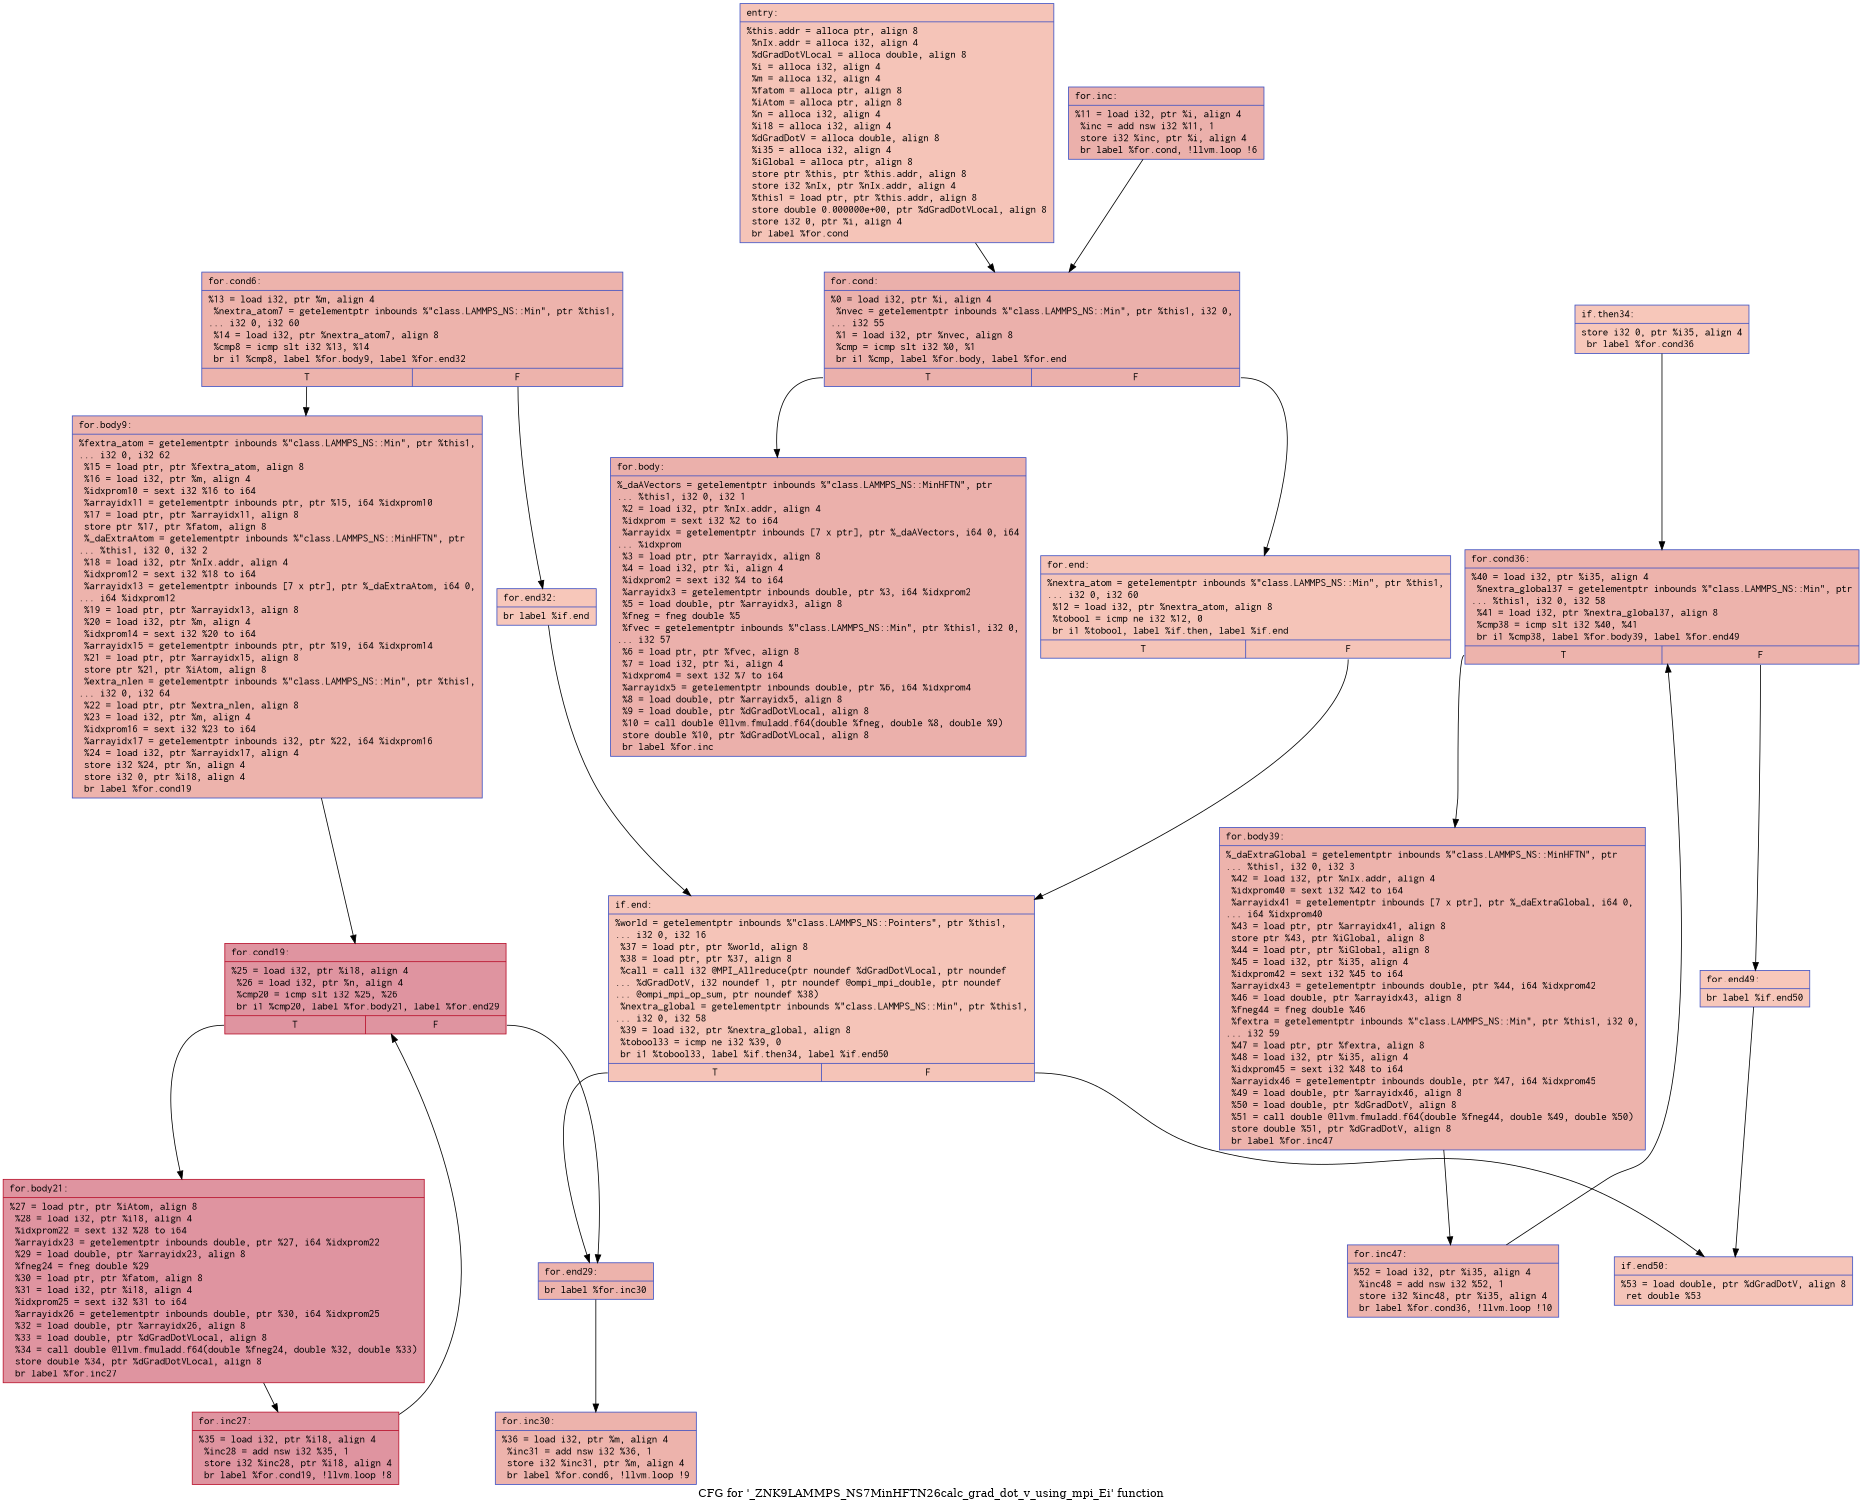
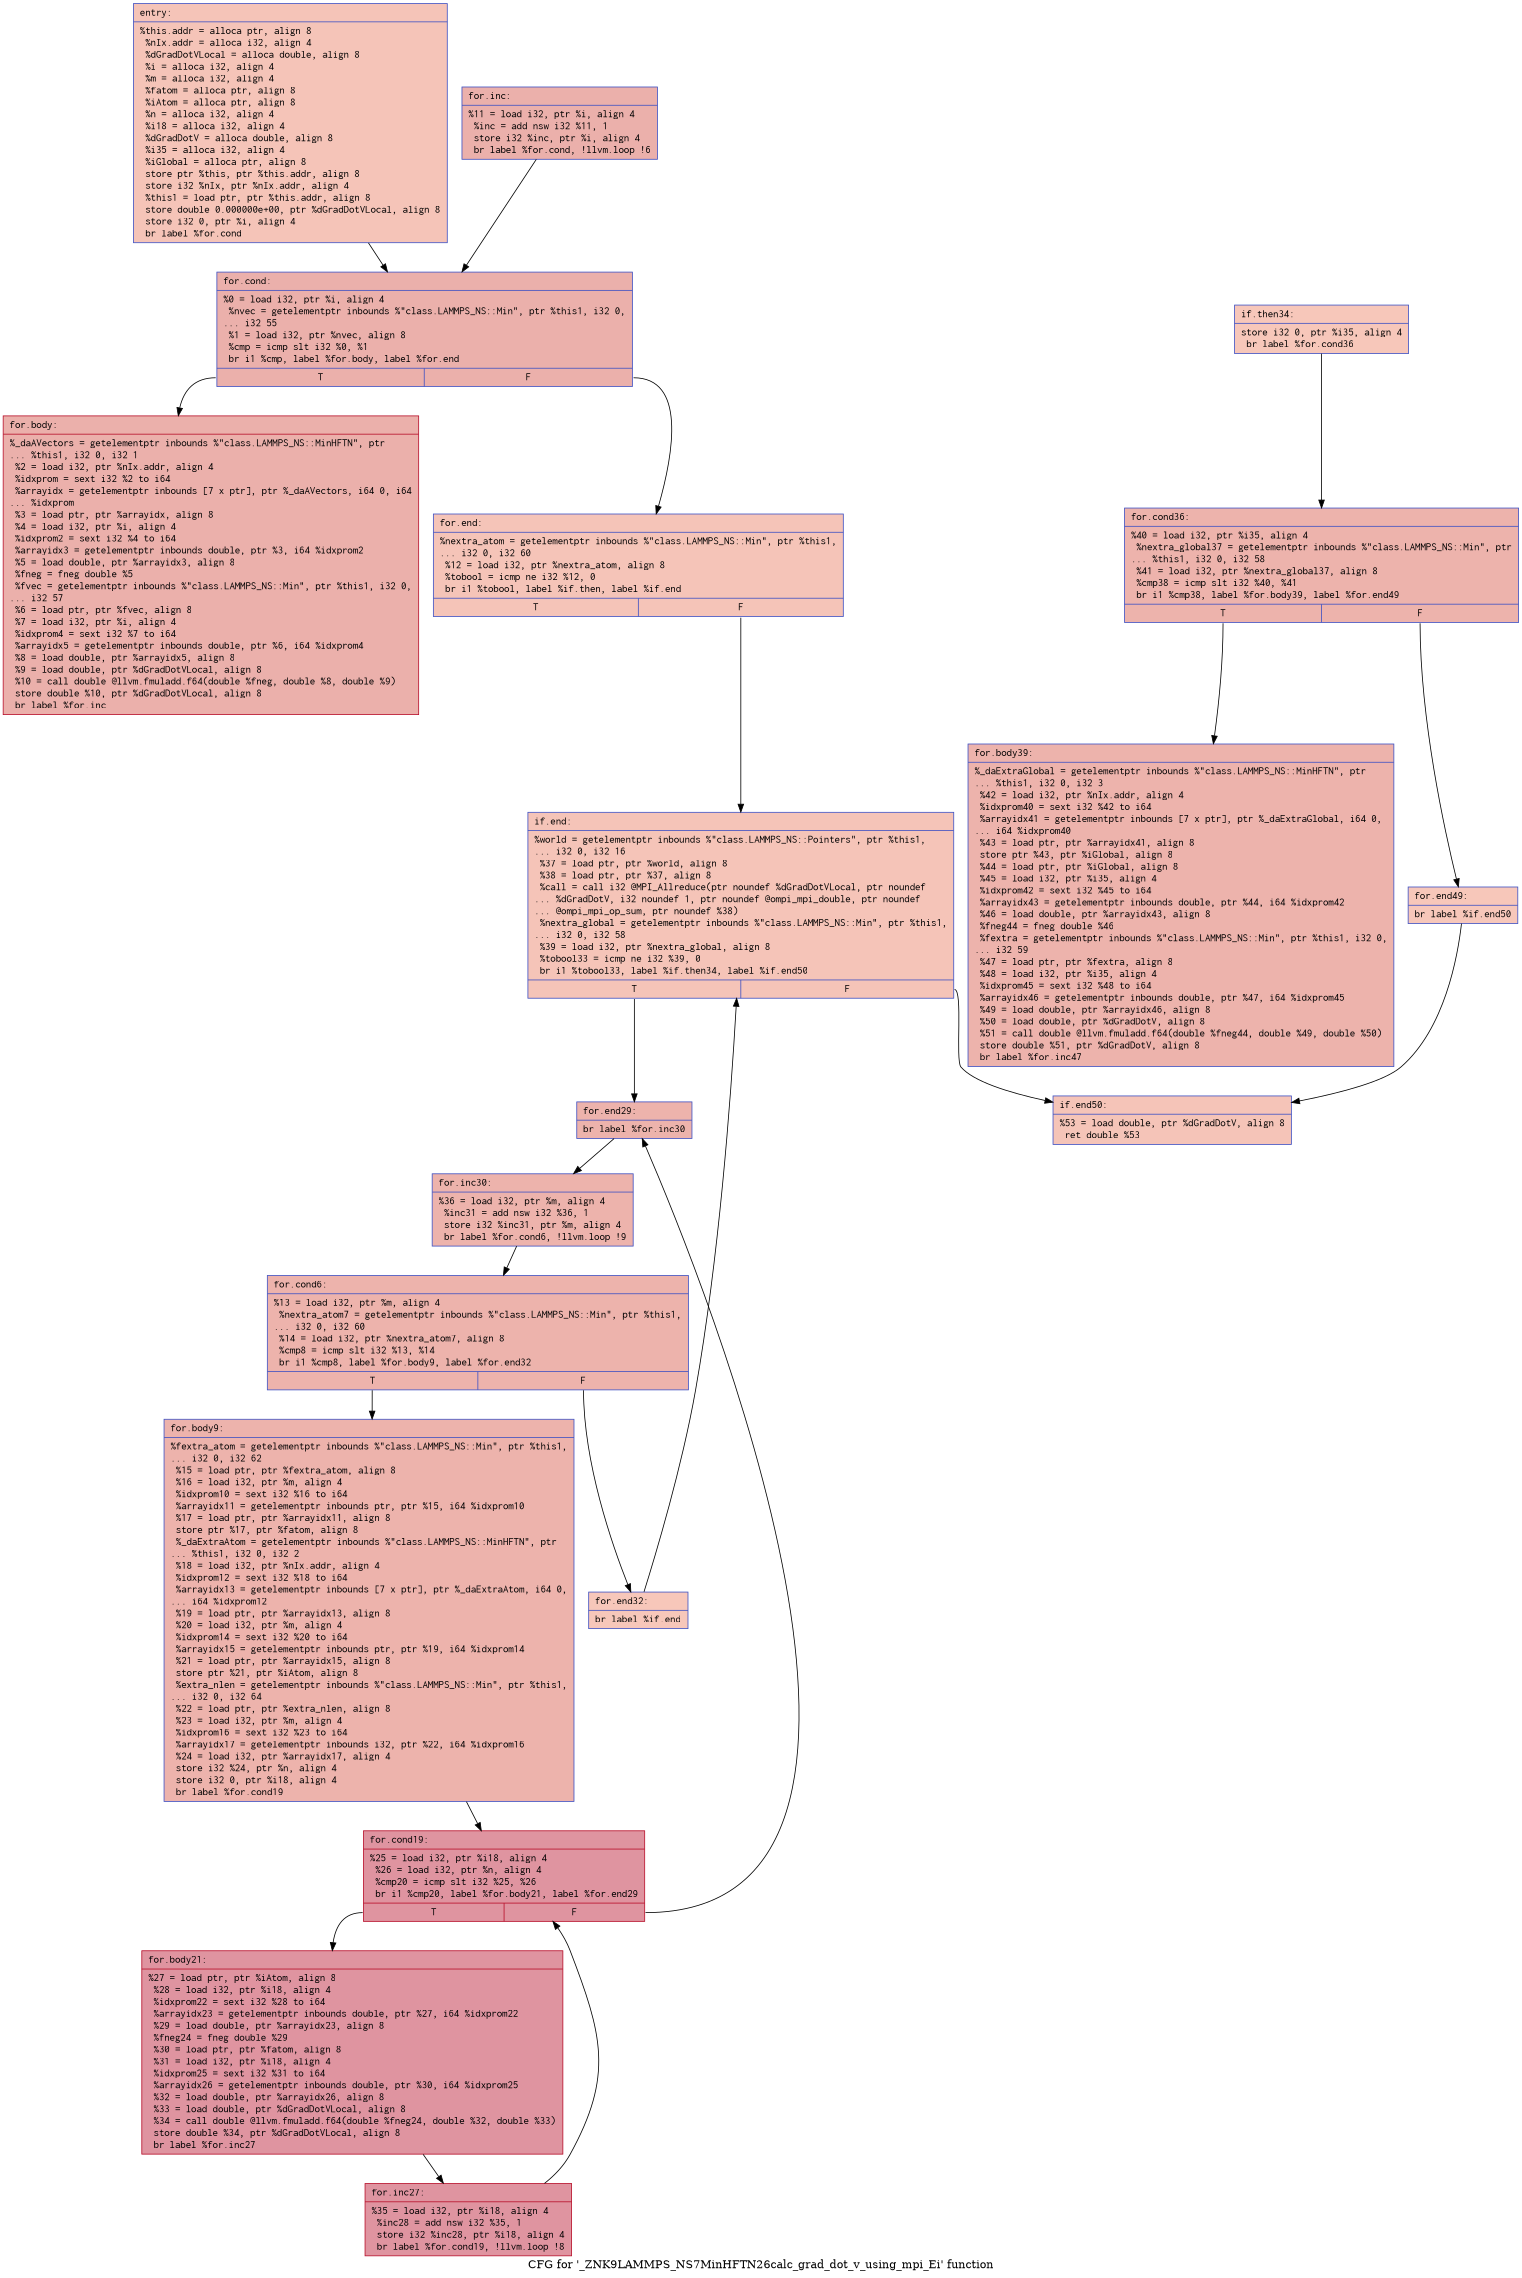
node "for.body:": color #3d50c3ff -> #b70d28ff
edge "for.inc30:" -> "for.cond6:": added
node "for.inc47:": removed
